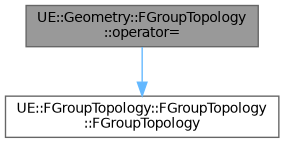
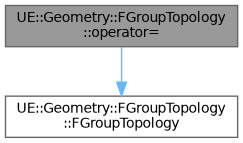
node "UE::FGroupTopology::FGroupTopology ::FGroupTopology": label "UE::FGroupTopology::FGroupTopology ::FGroupTopology" -> "UE::Geometry::FGroupTopology ::FGroupTopology"
